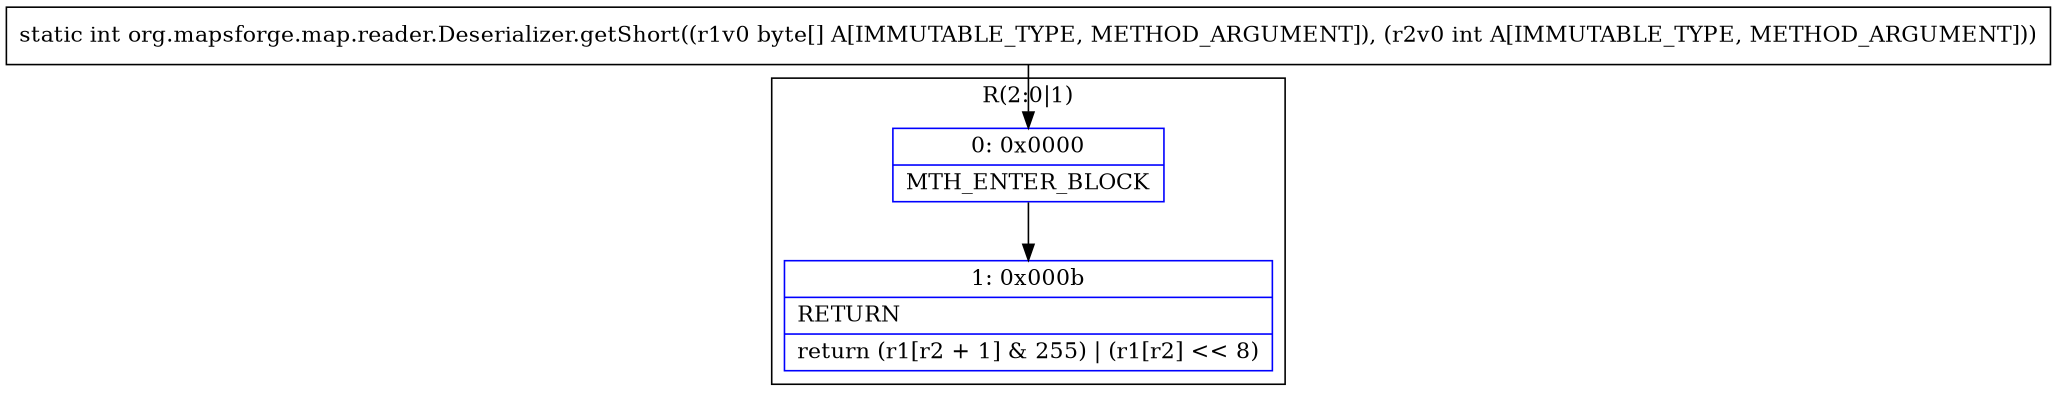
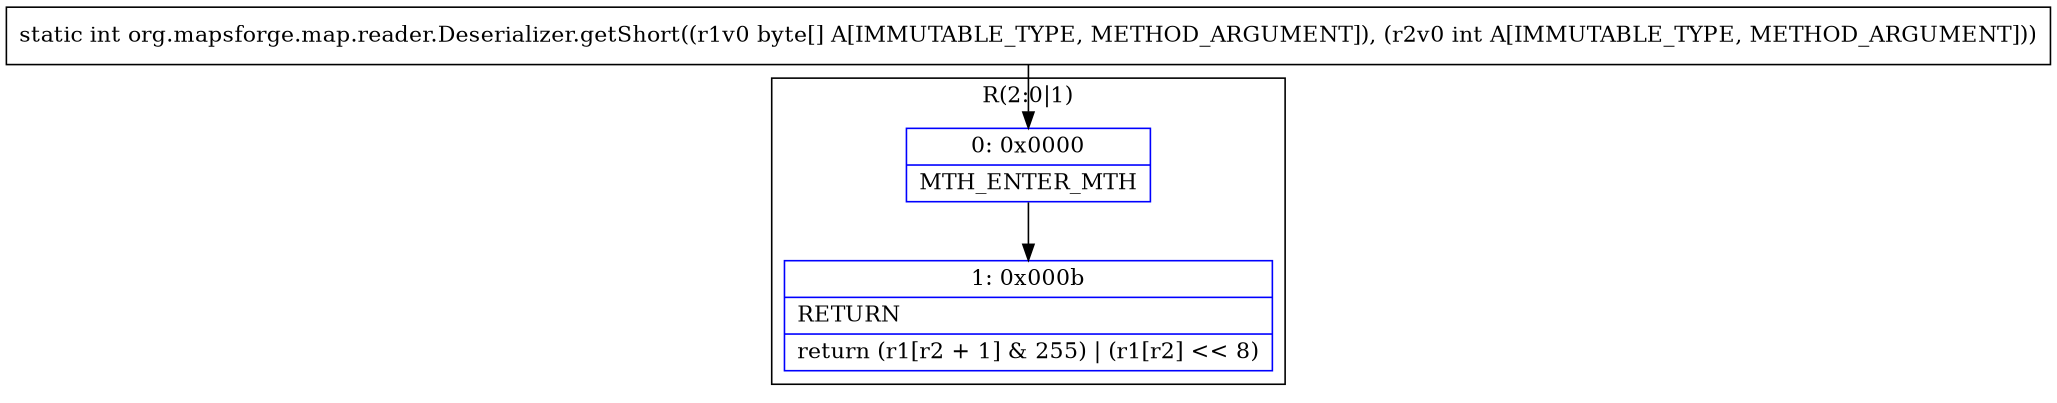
node "0: 0x0000": text "MTH_ENTER_BLOCK" -> "MTH_ENTER_MTH"
